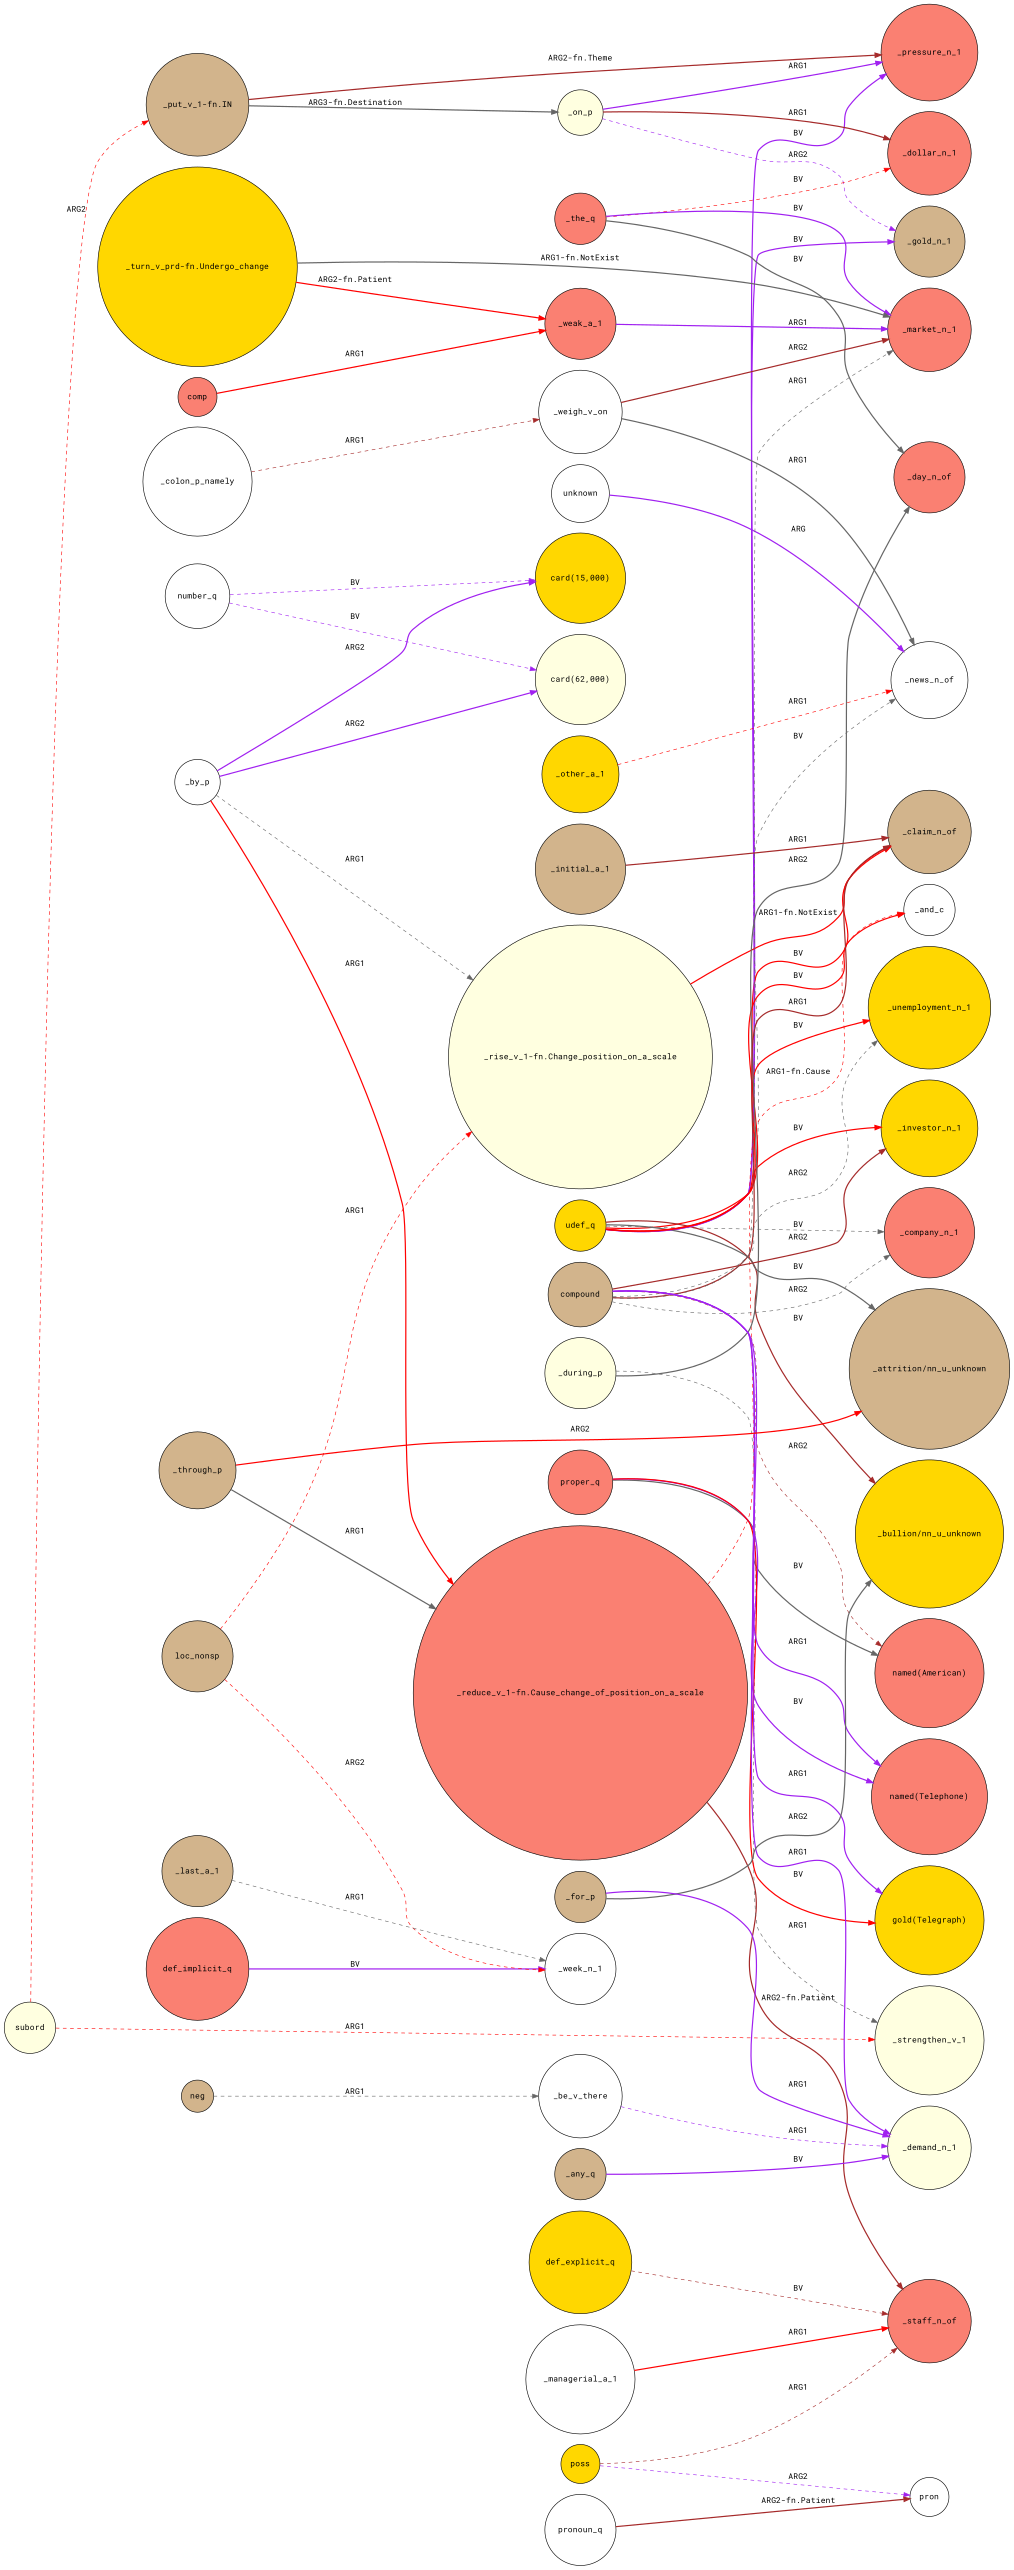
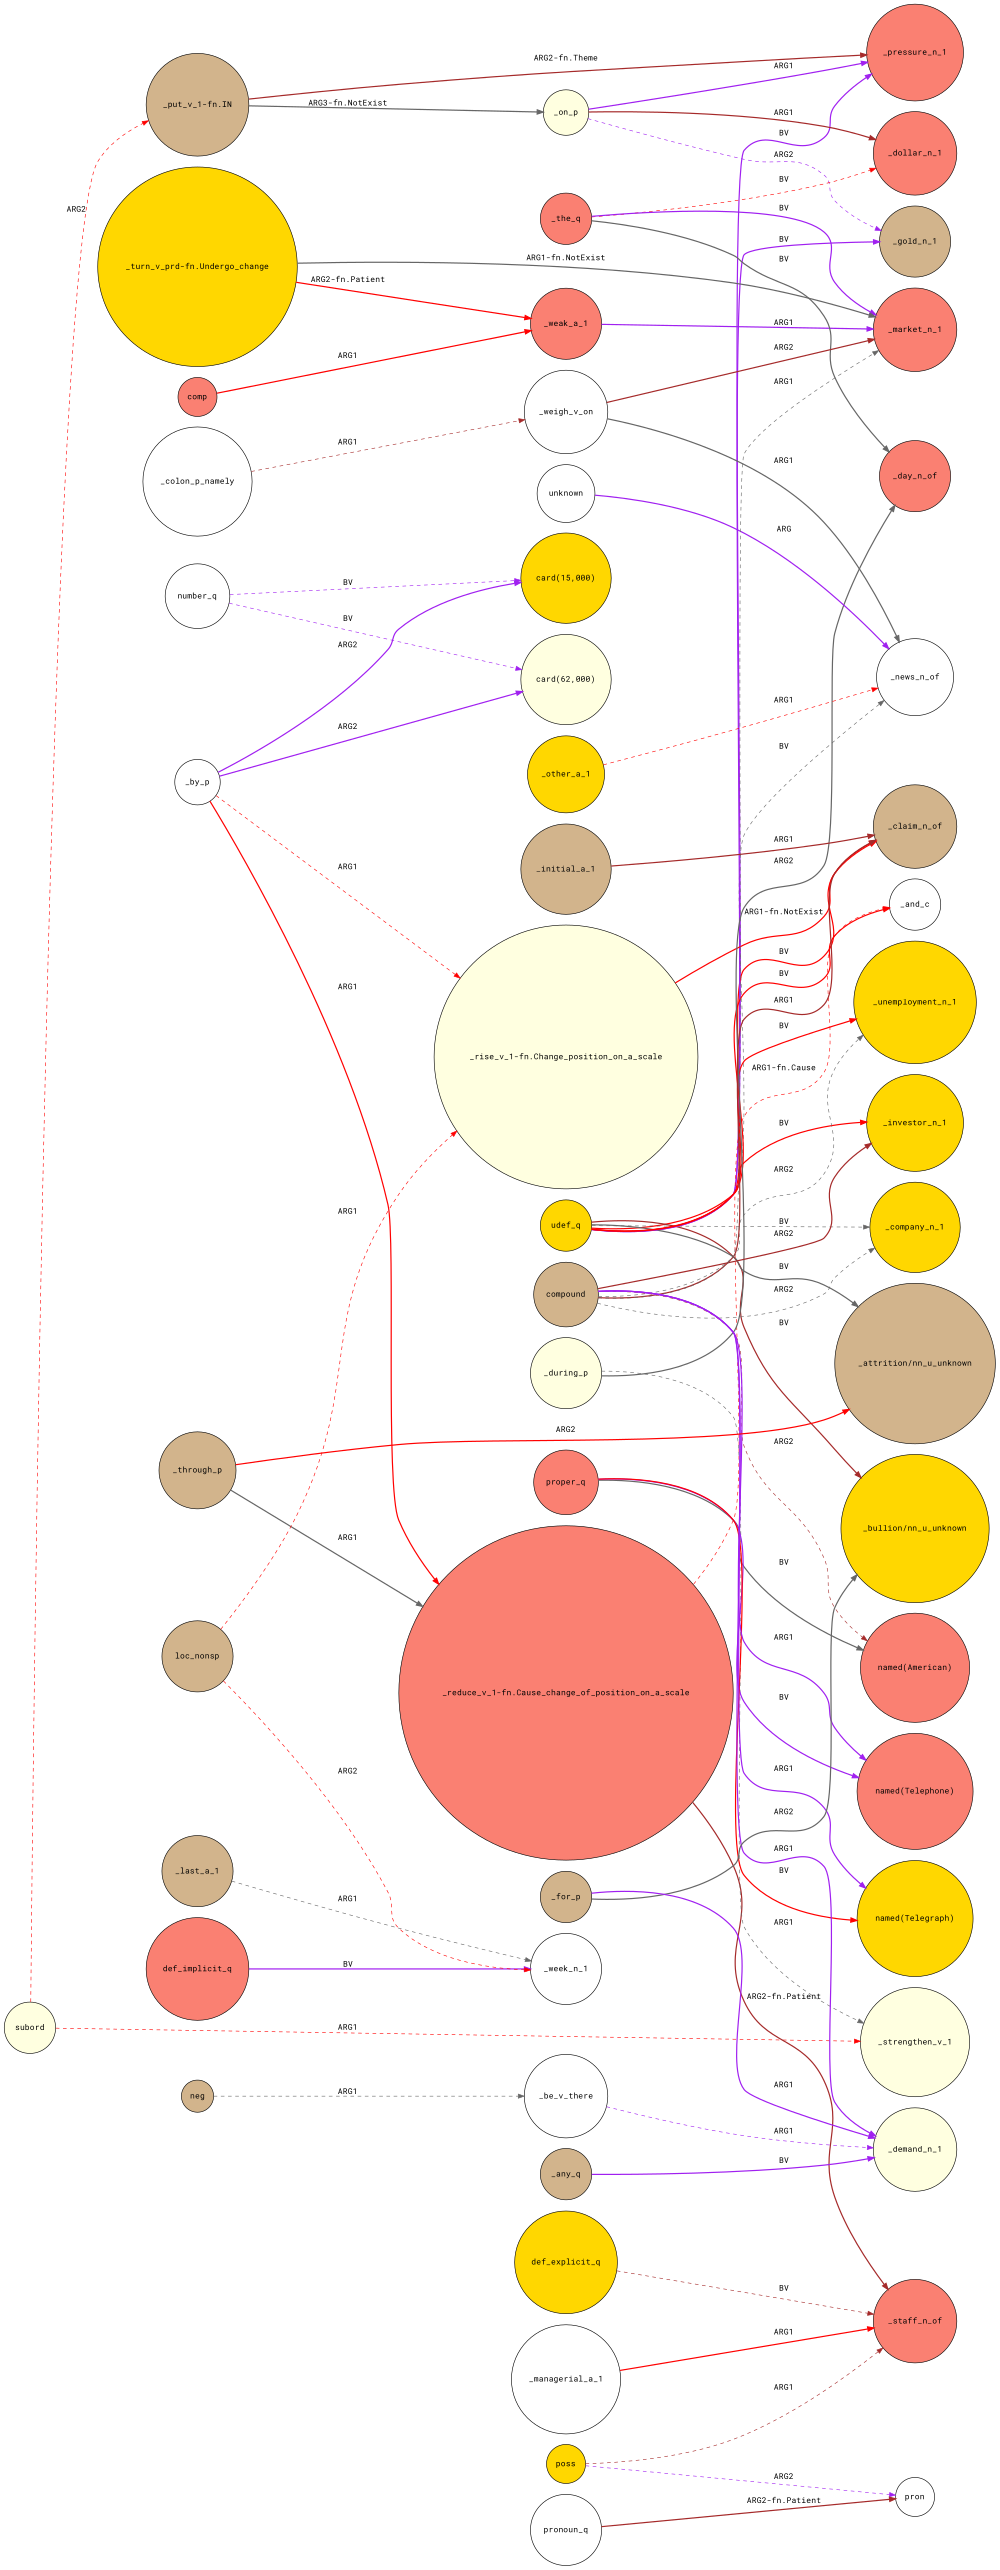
edge "_put_v_1-fn.IN" -> "_on_p": label "ARG3-fn.Destination" -> "ARG3-fn.NotExist"
edge "_by_p" -> "_rise_v_1-fn.Change_position_on_a_scale": color gray40 -> red
node "_company_n_1": fillcolor salmon -> gold
node "gold(Telegraph)": label "gold(Telegraph)" -> "named(Telegraph)"
